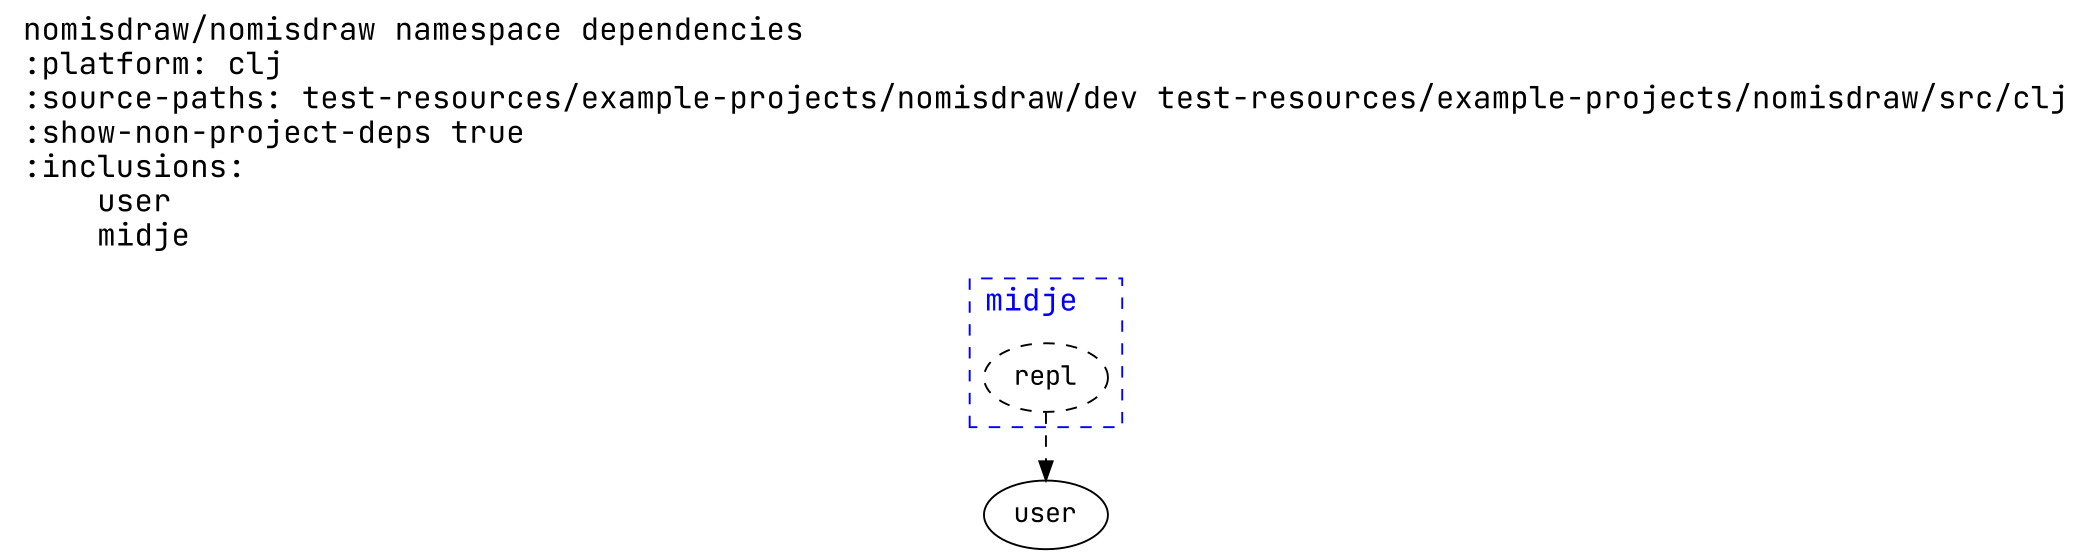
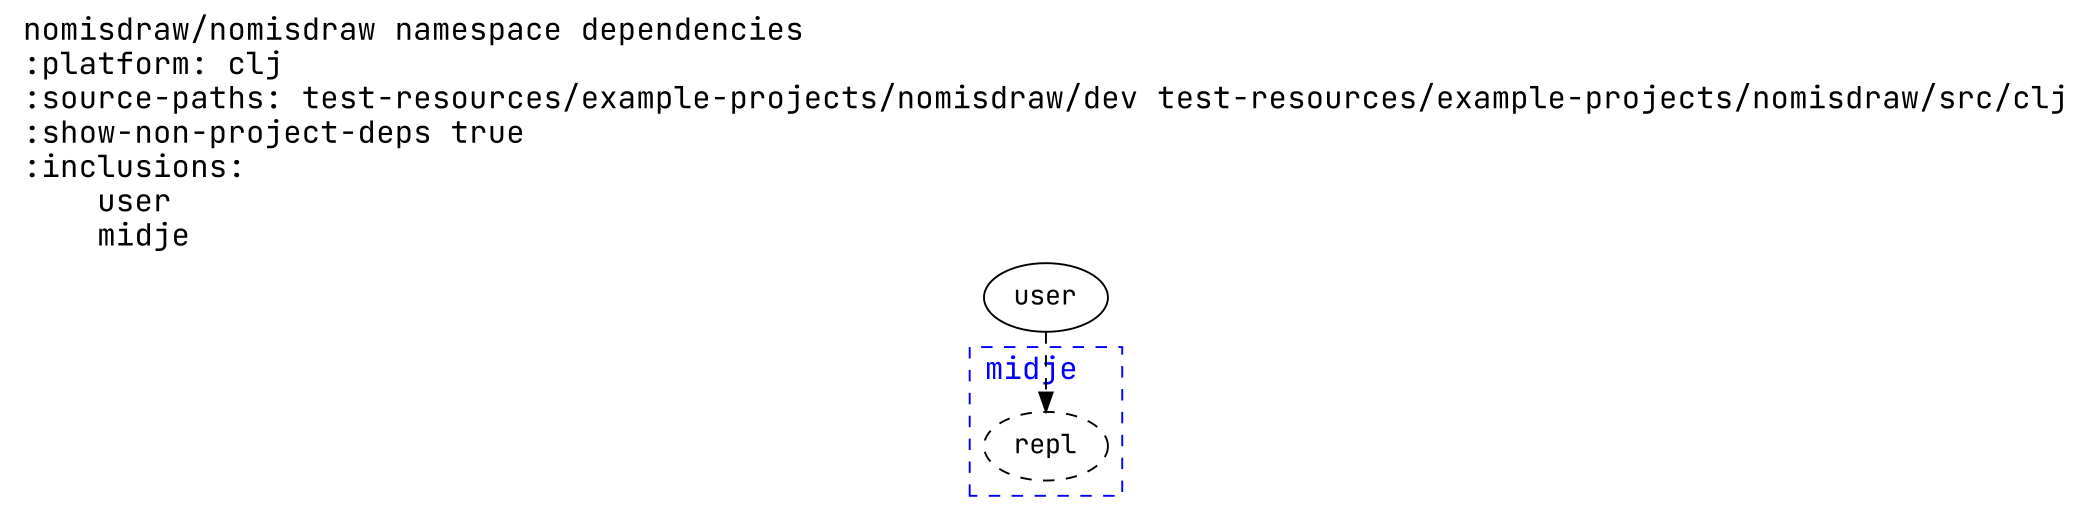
edge "repl" -> "user": reversed
